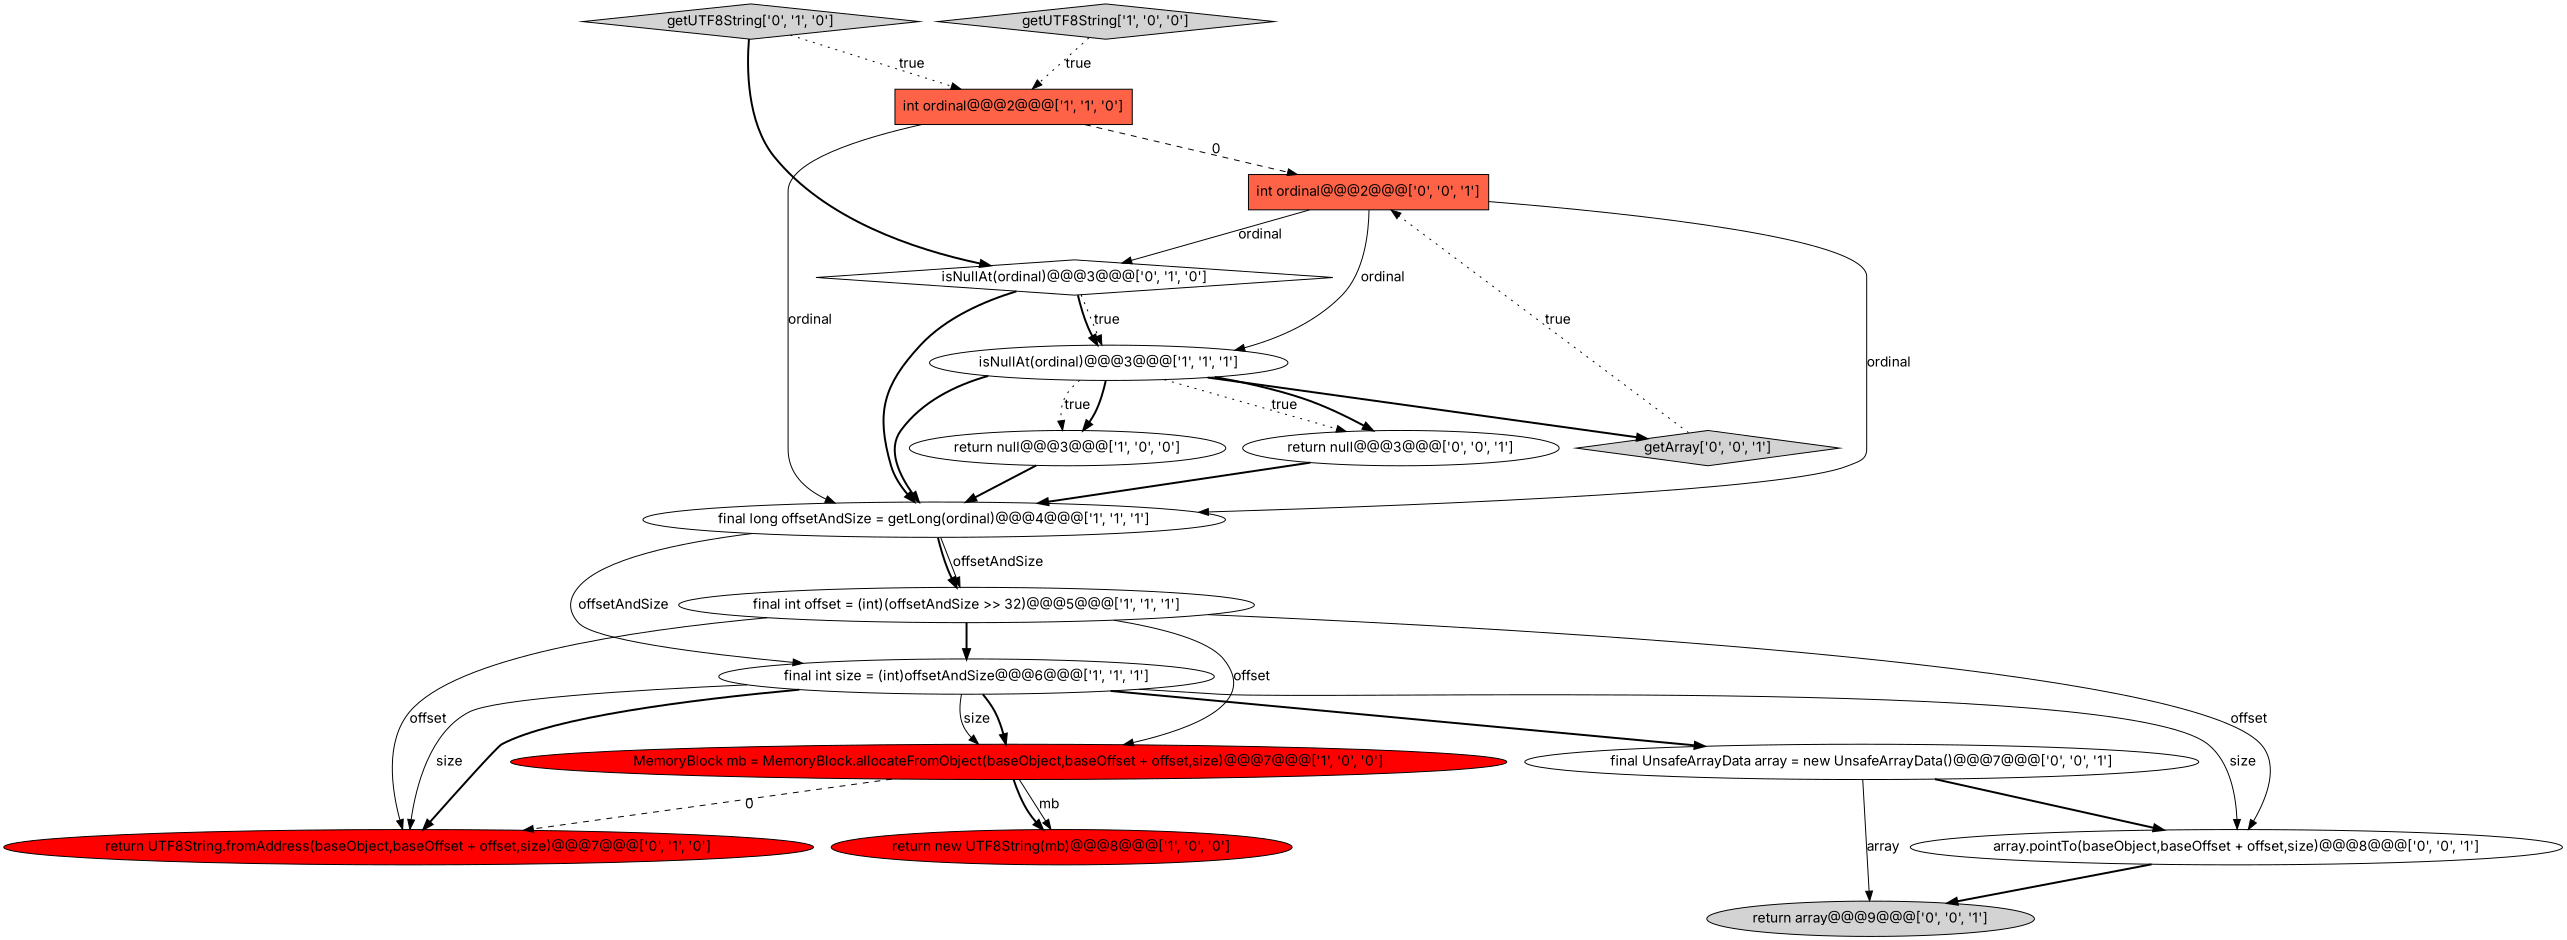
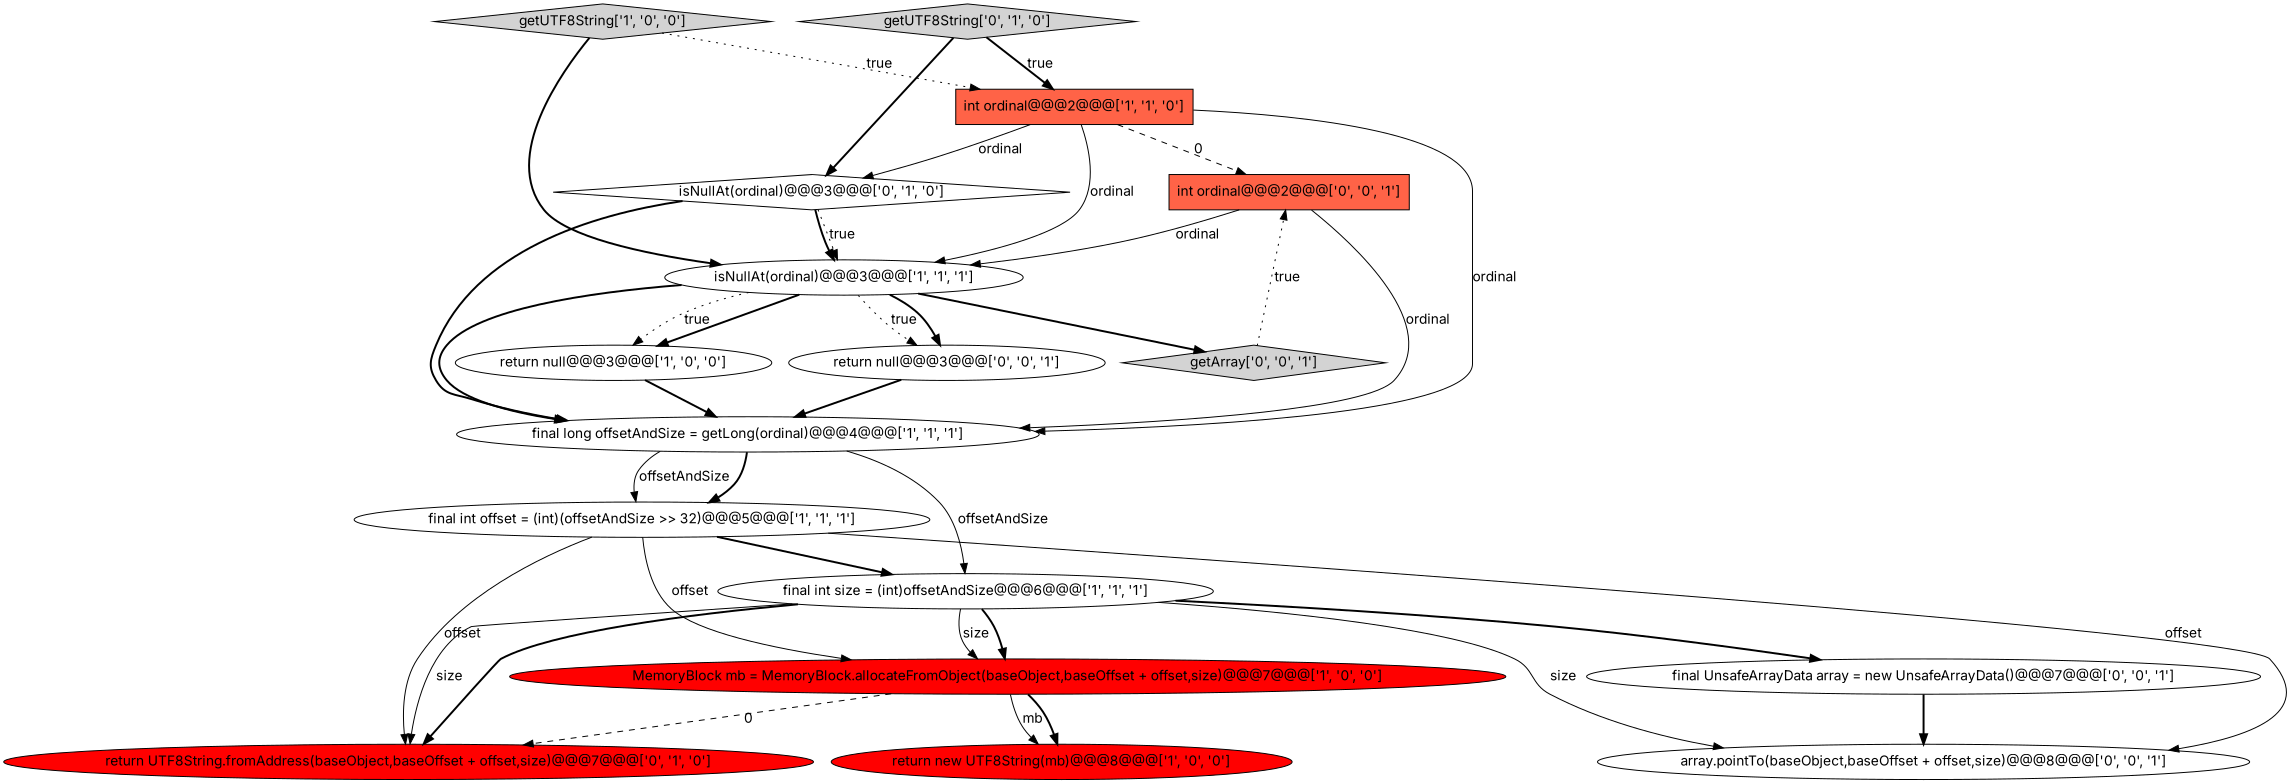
edge "getUTF8String['0', '1', '0']" -> "int ordinal@@@2@@@['1', '1', '0']": style dotted -> bold
edge "getUTF8String['1', '0', '0']" -> "isNullAt(ordinal)@@@3@@@['1', '1', '1']": added
edge "int ordinal@@@2@@@['1', '1', '0']" -> "isNullAt(ordinal)@@@3@@@['1', '1', '1']": added, label "ordinal"
edge "int ordinal@@@2@@@['0', '0', '1']" -> "isNullAt(ordinal)@@@3@@@['0', '1', '0']": now "int ordinal@@@2@@@['1', '1', '0']" -> "isNullAt(ordinal)@@@3@@@['0', '1', '0']"
node "return array@@@9@@@['0', '0', '1']": removed
